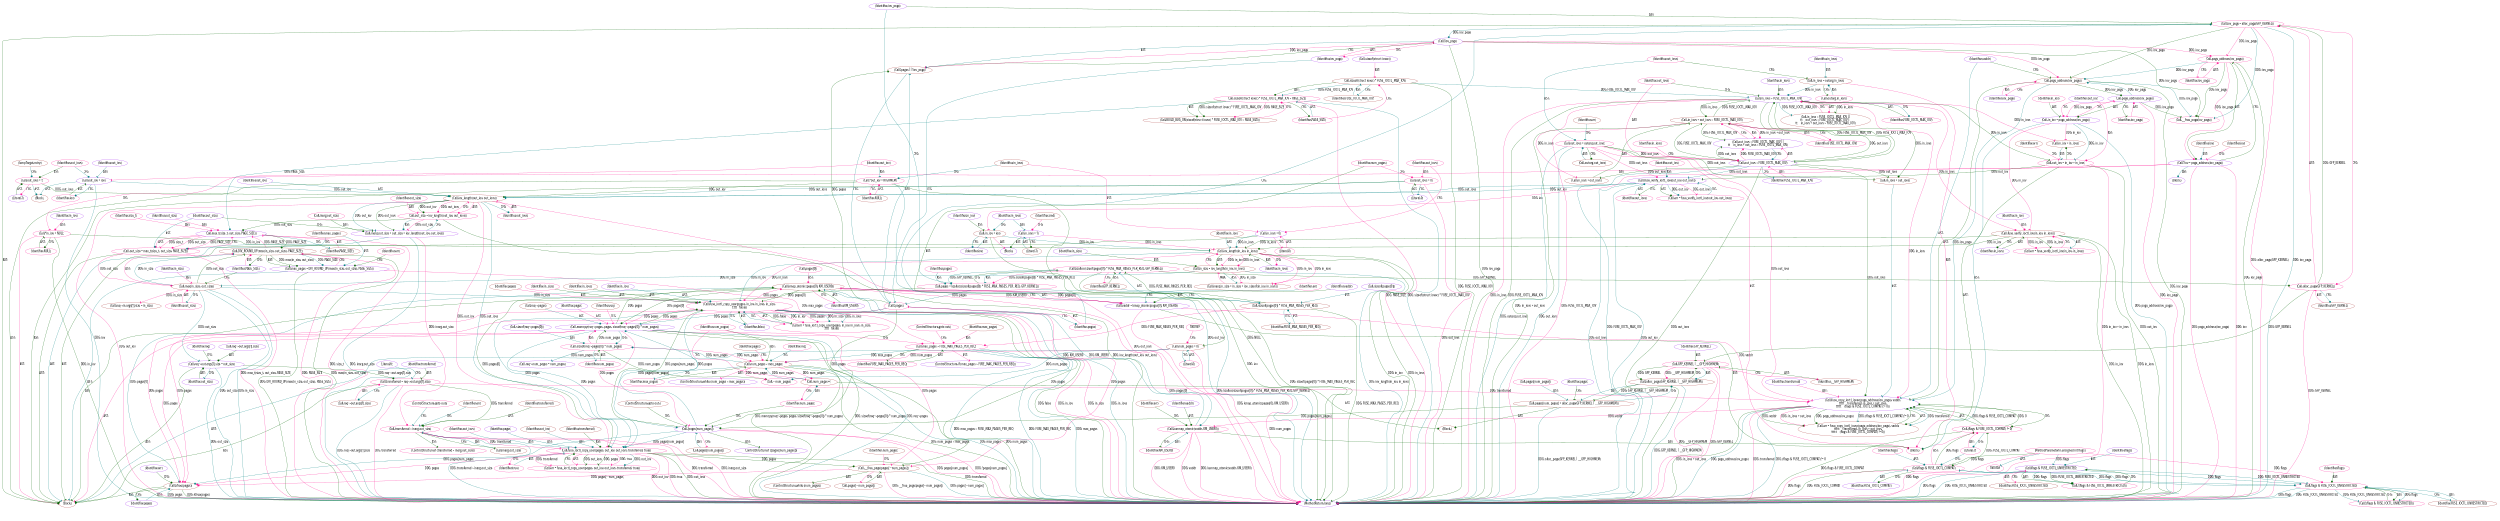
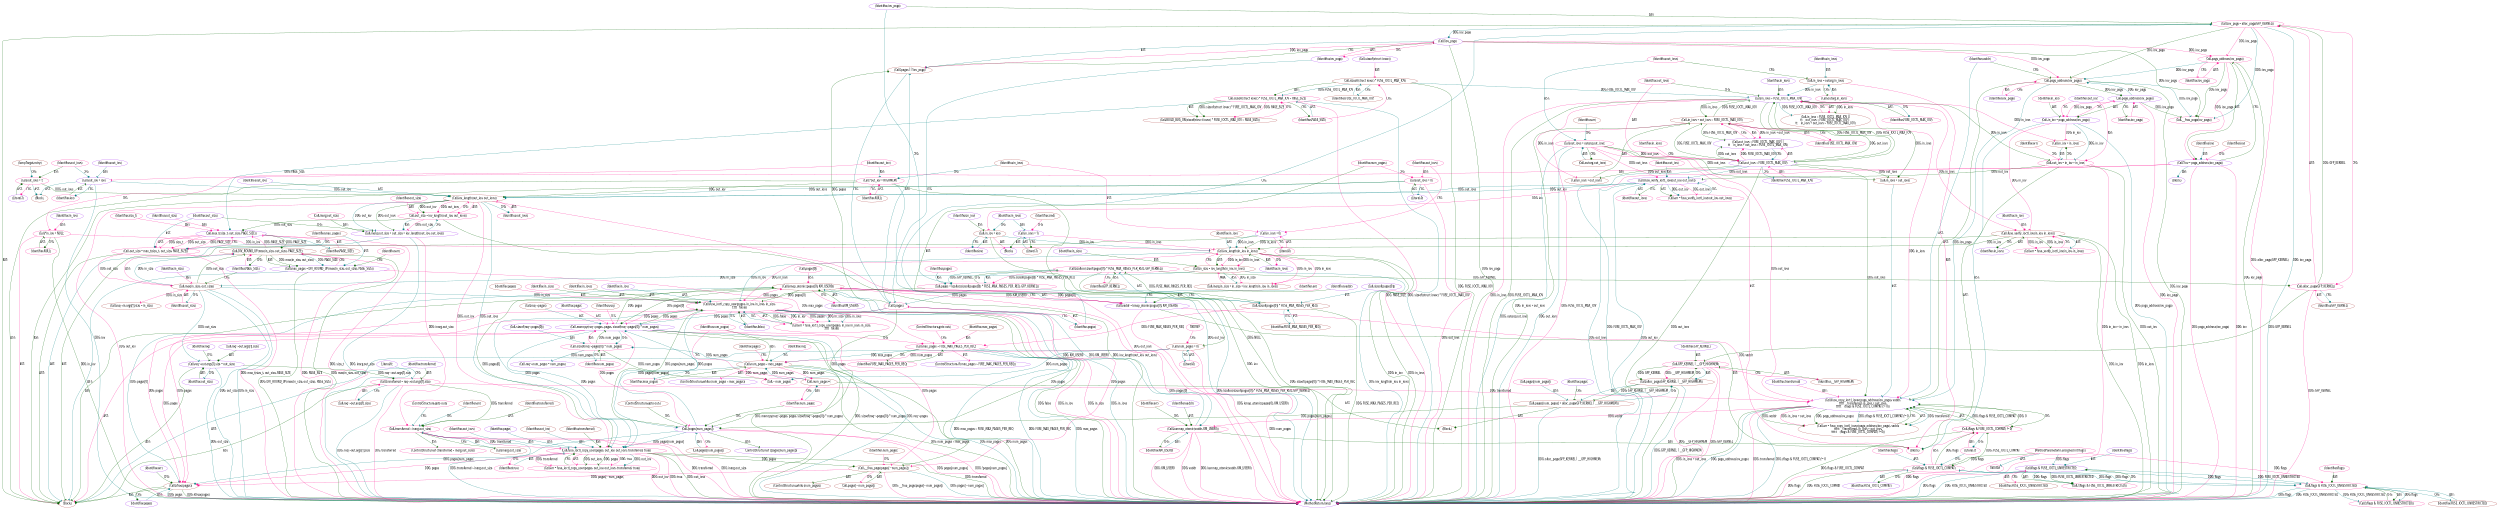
edge "(Call,*in_iov = NULL)" -> "(Call,iov_length(in_iov, in_iovs))": color darkgreen -> deeppink
node "(Call,inarg.in_size = in_size = iov_sizeof(in_iov, in_iovs))": label "(Call,inarg.in_size = in_size = iov_sizeof(in_iov, in_iovs))" -> "(Call,inarg.in_size = in_size = iov_length(in_iov, in_iovs))"
edge "(Call,sizeof(req->pages[0]) * num_pages)" -> "(Call,num_pages < max_pages)": removed, label "DDG: num_pages"
